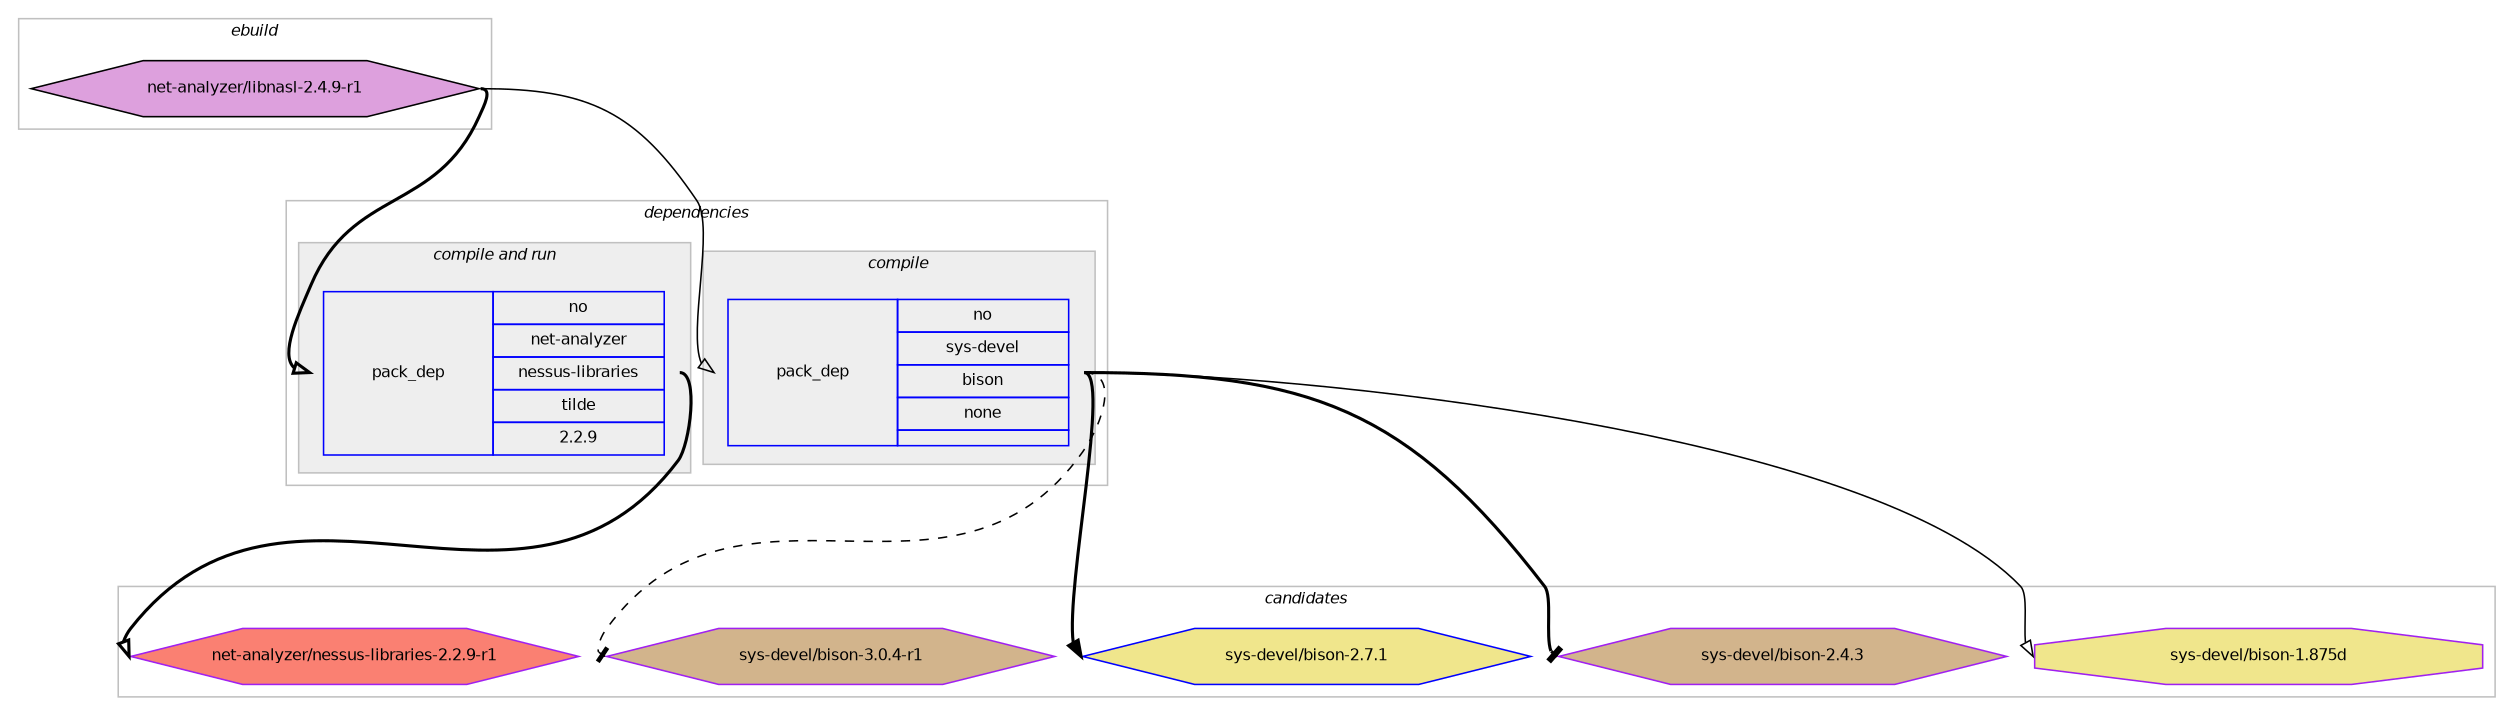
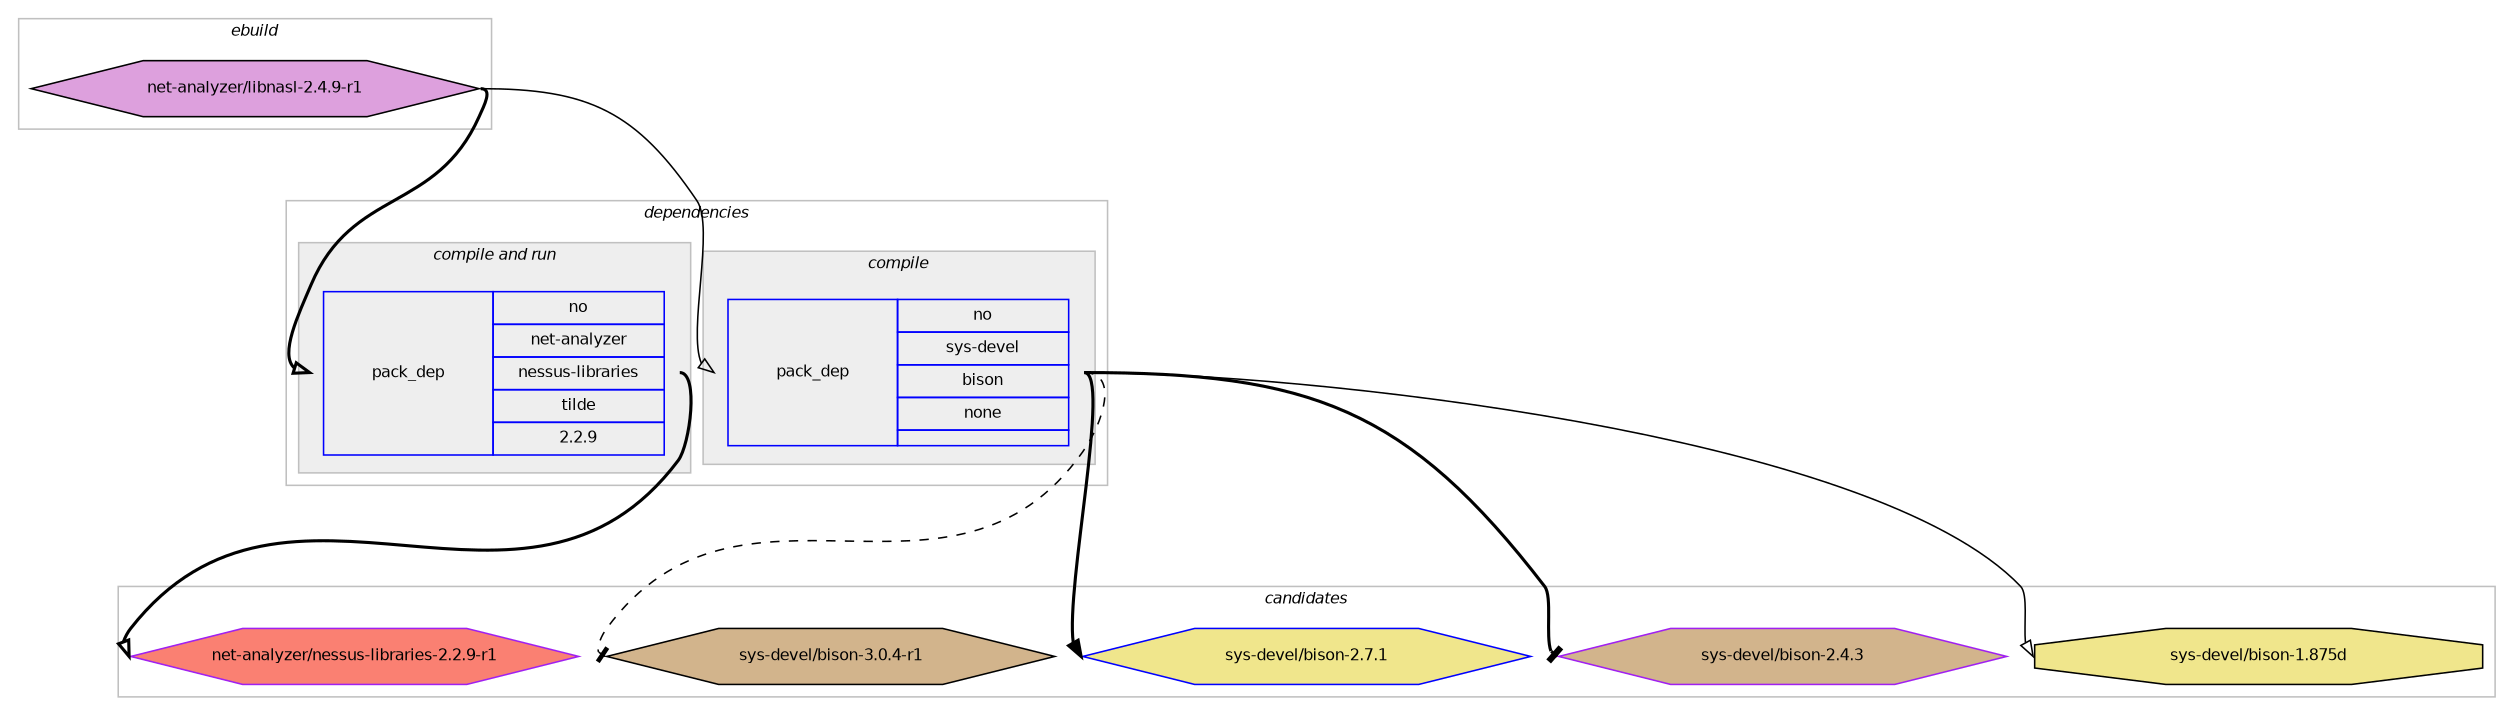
node "sys-devel/bison-3.0.4-r1": color purple -> black
node "sys-devel/bison-1.875d": color purple -> black
